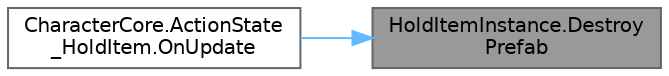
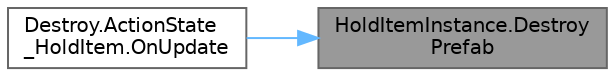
node "CharacterCore.ActionState _HoldItem.OnUpdate": label "CharacterCore.ActionState _HoldItem.OnUpdate" -> "Destroy.ActionState _HoldItem.OnUpdate"
